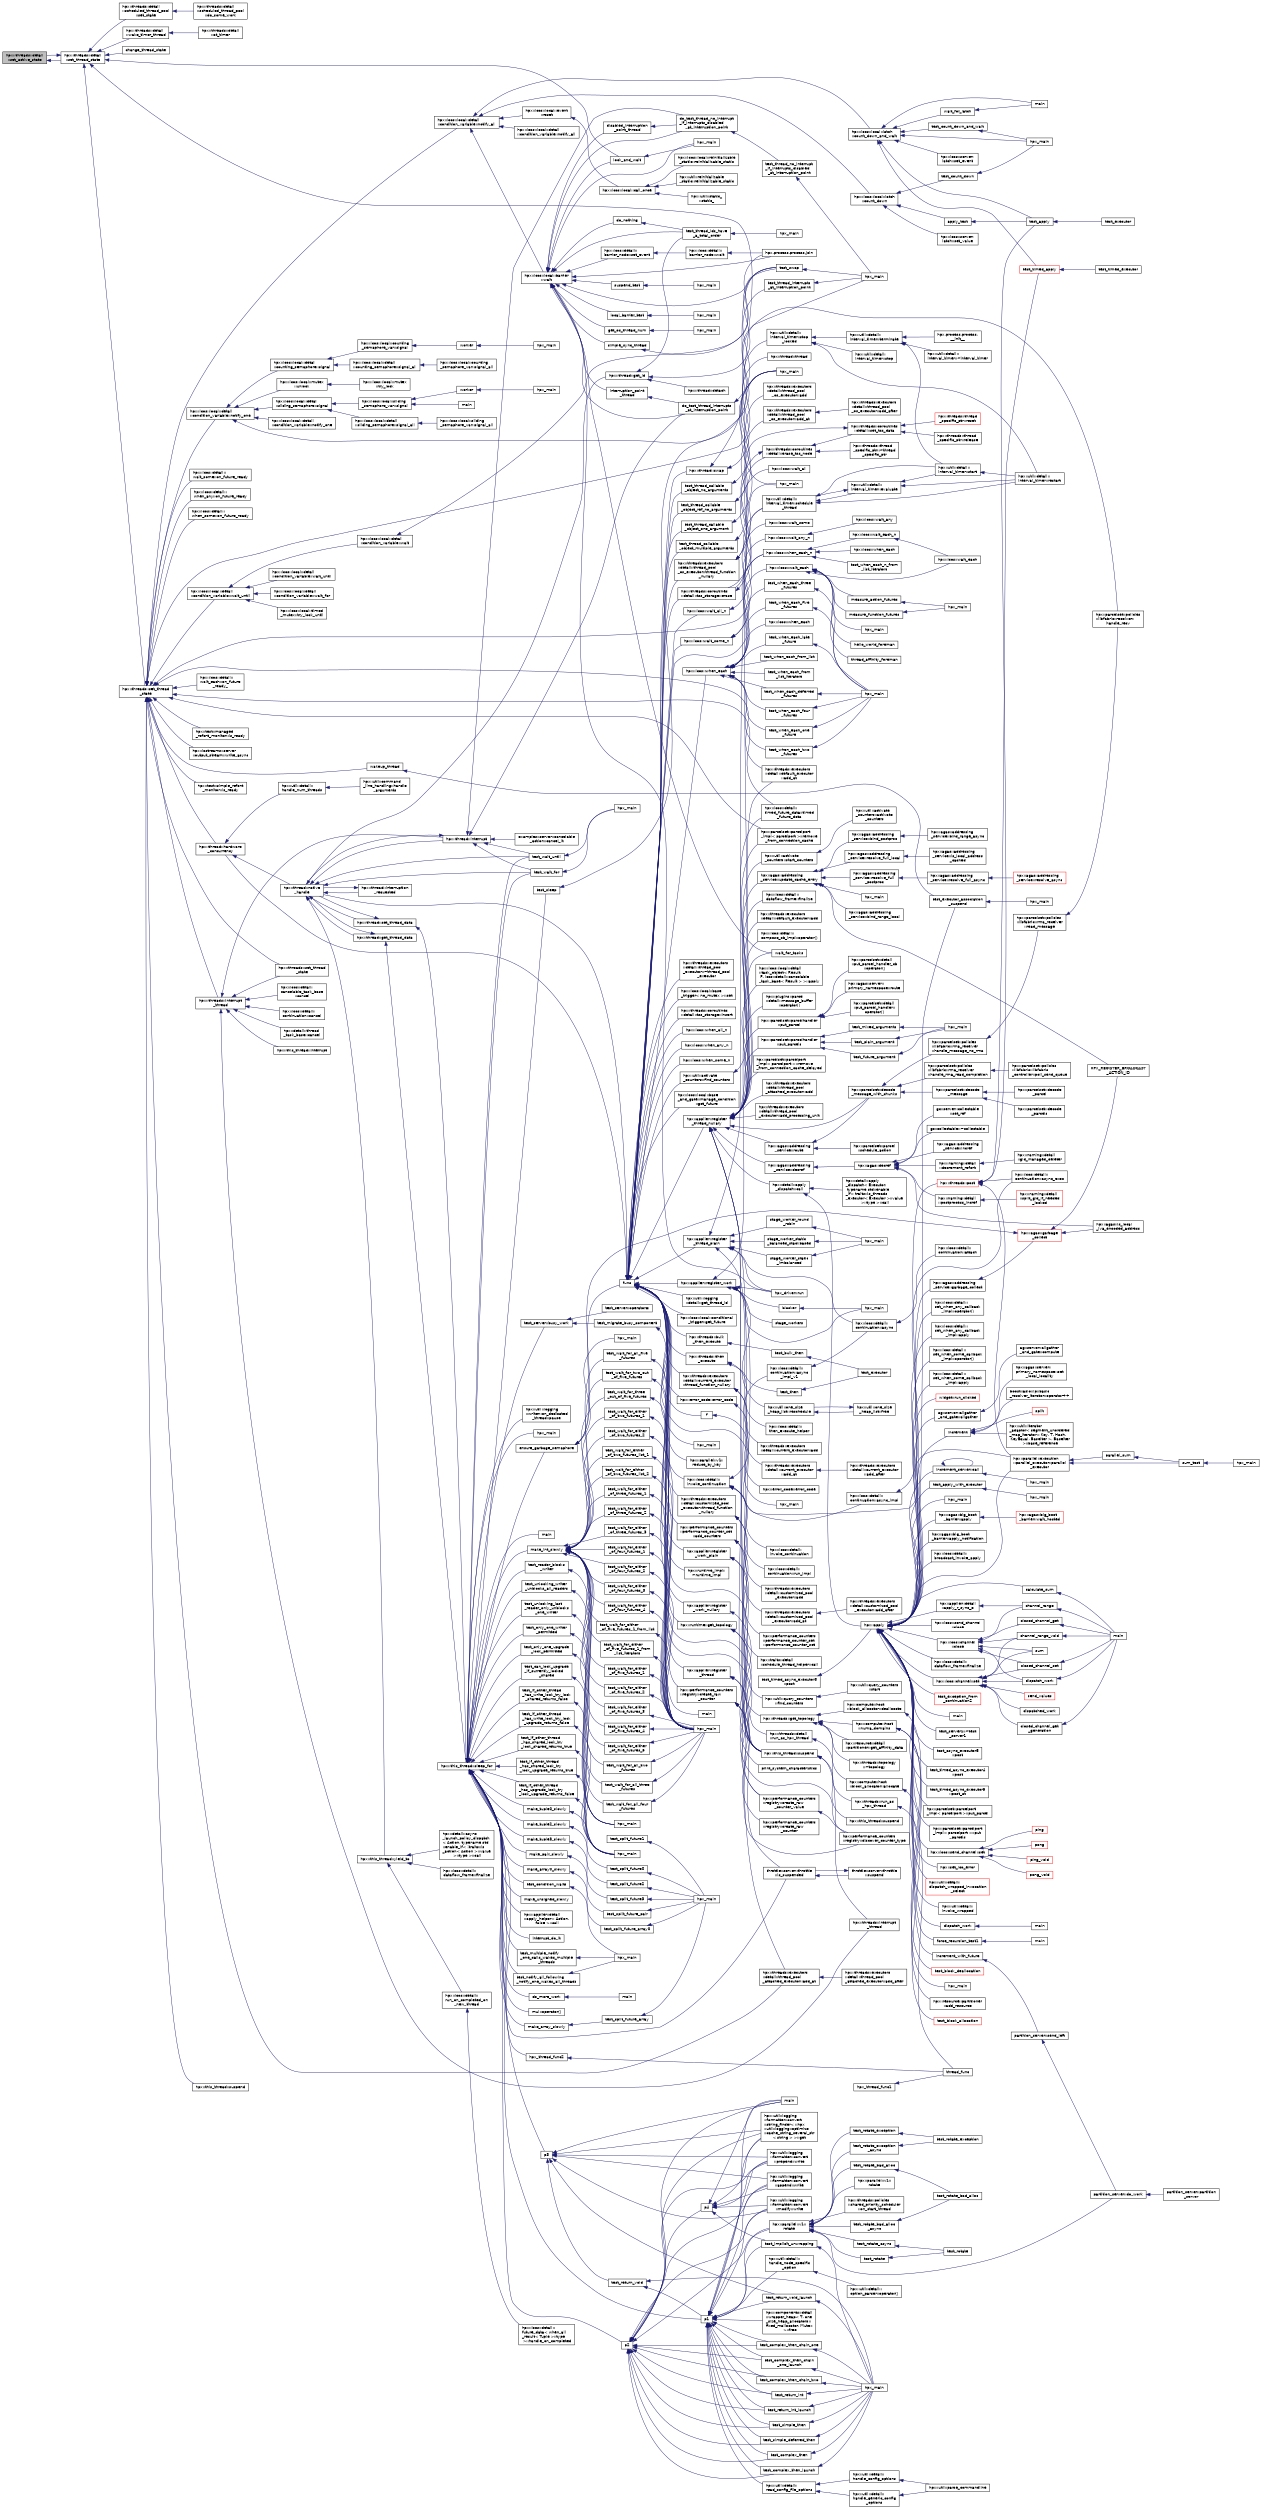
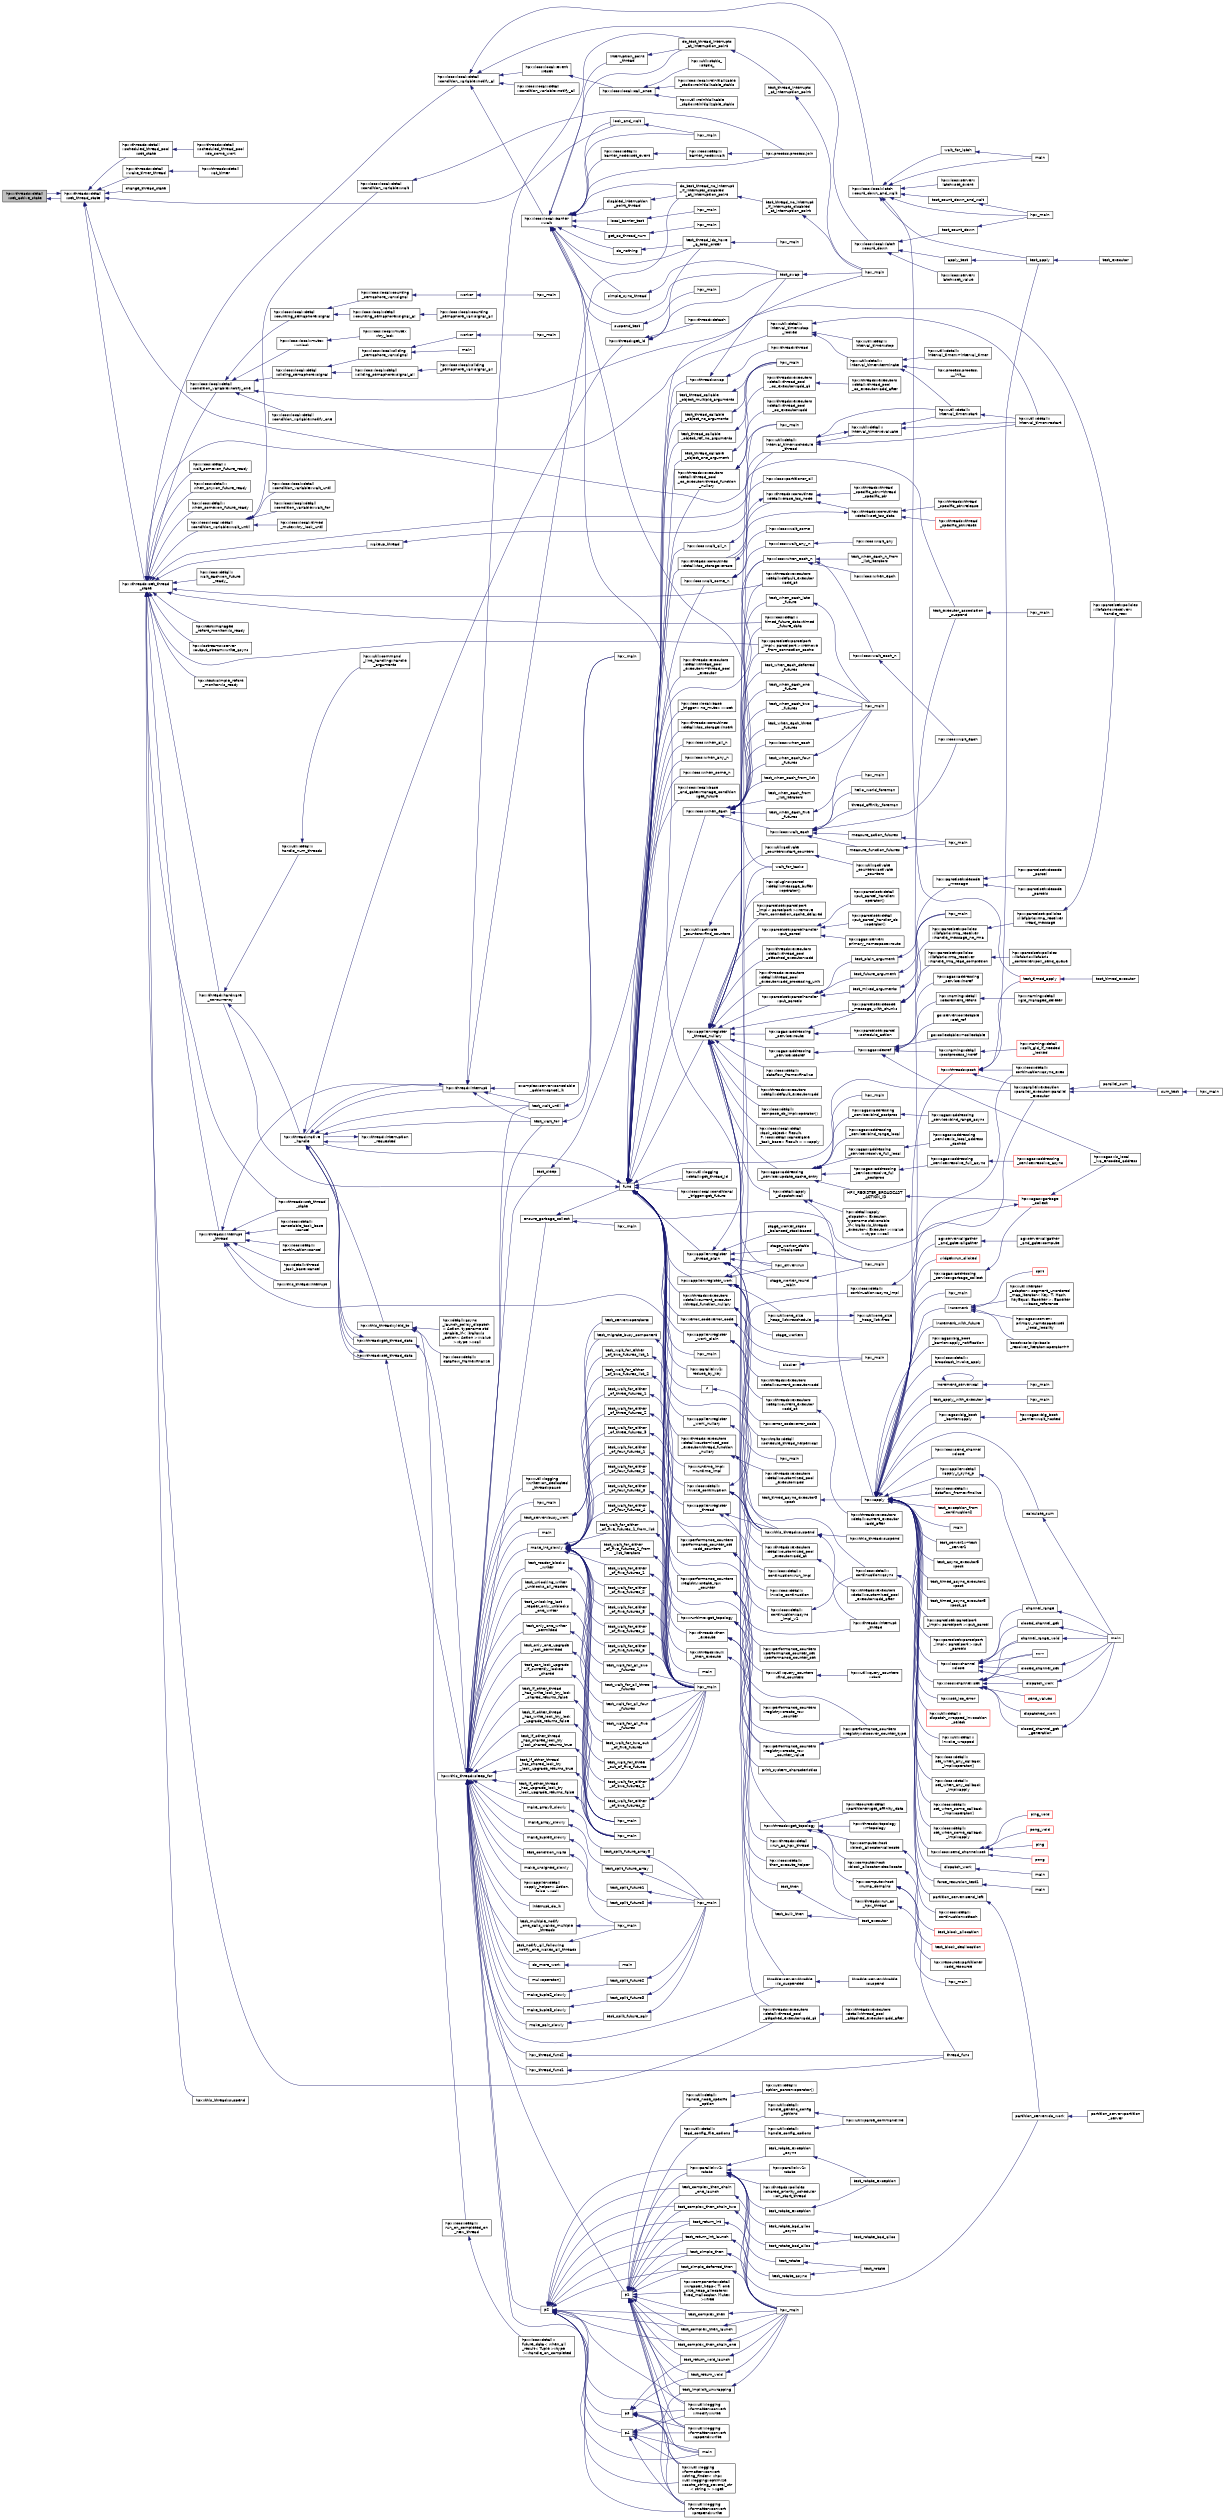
node "hpx::lcos::wait_all": label "hpx::lcos::wait_all" -> "hpx::lcos::partitioner_all"
edge "HPX_REGISTER_BROADCAST _ACTION_ID" -> "hpx::agas::garbage _collect": reversed
node "ensure_garbage_semaphore": label "ensure_garbage_semaphore" -> "ensure_garbage_collect"
edge "throttle::server::throttle ::is_suspended" -> "throttle::server::throttle ::suspend": removed
edge "hpx_thread_func1" -> "hpx::this_thread::sleep_for": added
edge "partition_server::send_left" -> "increment_with_future": now "partition_server::send_left" -> "hpx::apply"
edge "p1" -> "test_return_void": reversed
